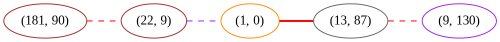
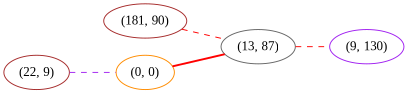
edge "(181, 90)" -- "(22, 9)": now "(181, 90)" -- "(13, 87)"
node "(1, 0)": label "(1, 0)" -> "(0, 0)"
